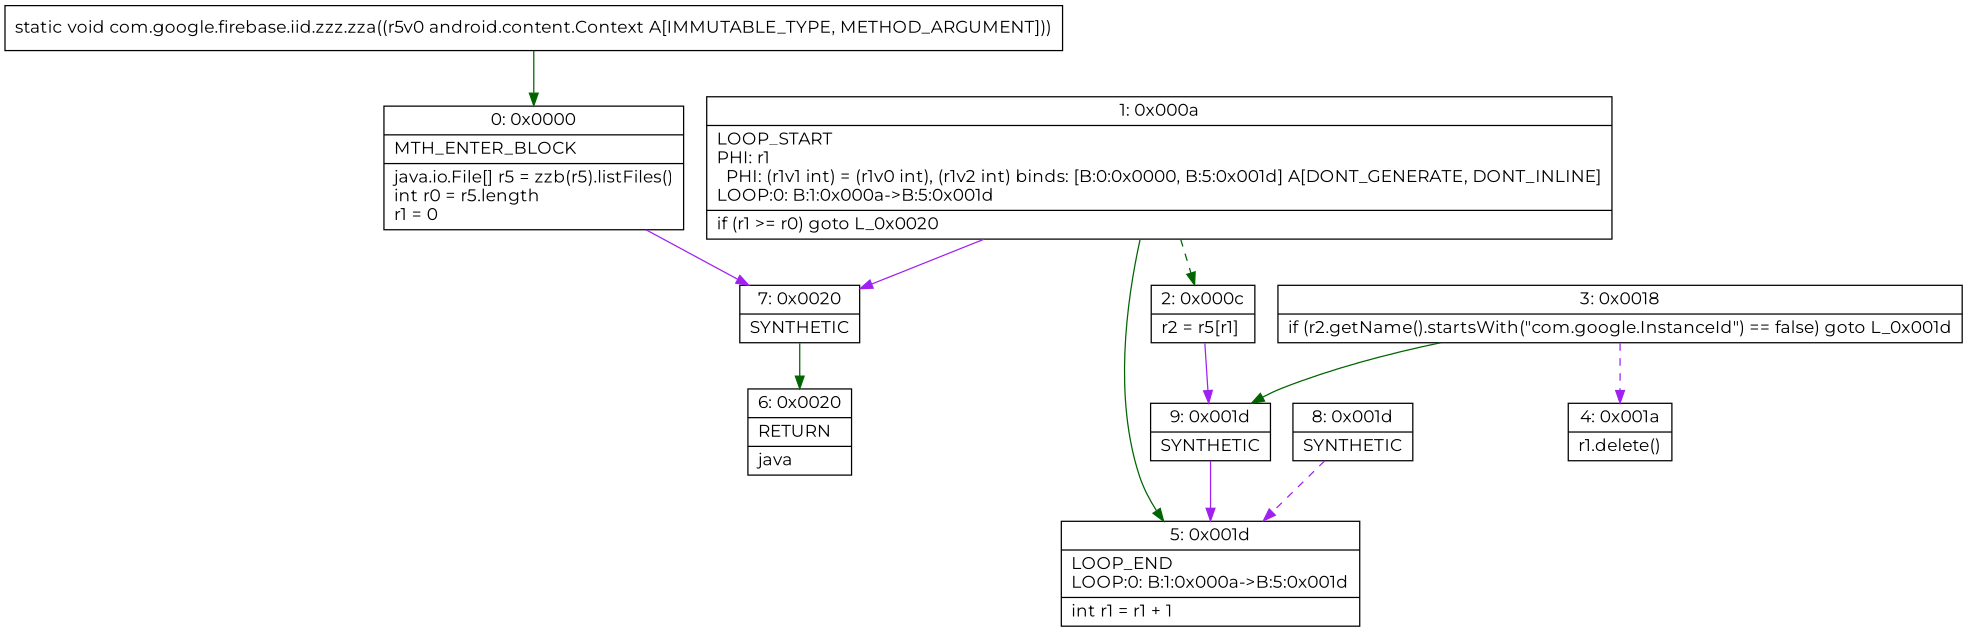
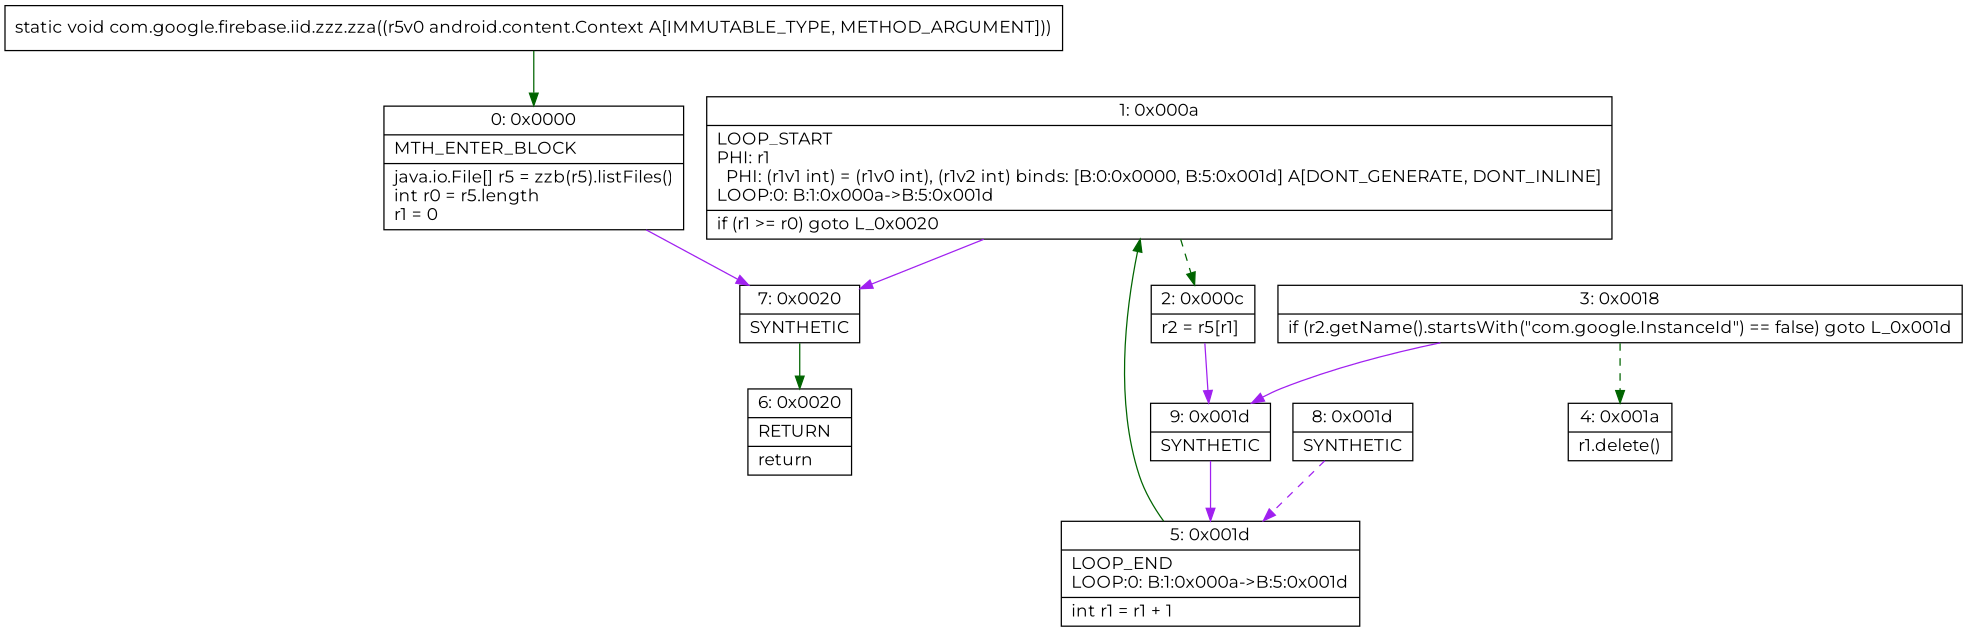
edge "3: 0x0018" -> "9: 0x001d": color darkgreen -> purple
edge "3: 0x0018" -> "4: 0x001a": color purple -> darkgreen
edge "1: 0x000a" -> "5: 0x001d": reversed
node "6: 0x0020": text "java" -> "return"
